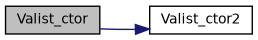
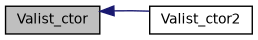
edge "Valist_ctor" -> "Valist_ctor2": reversed
